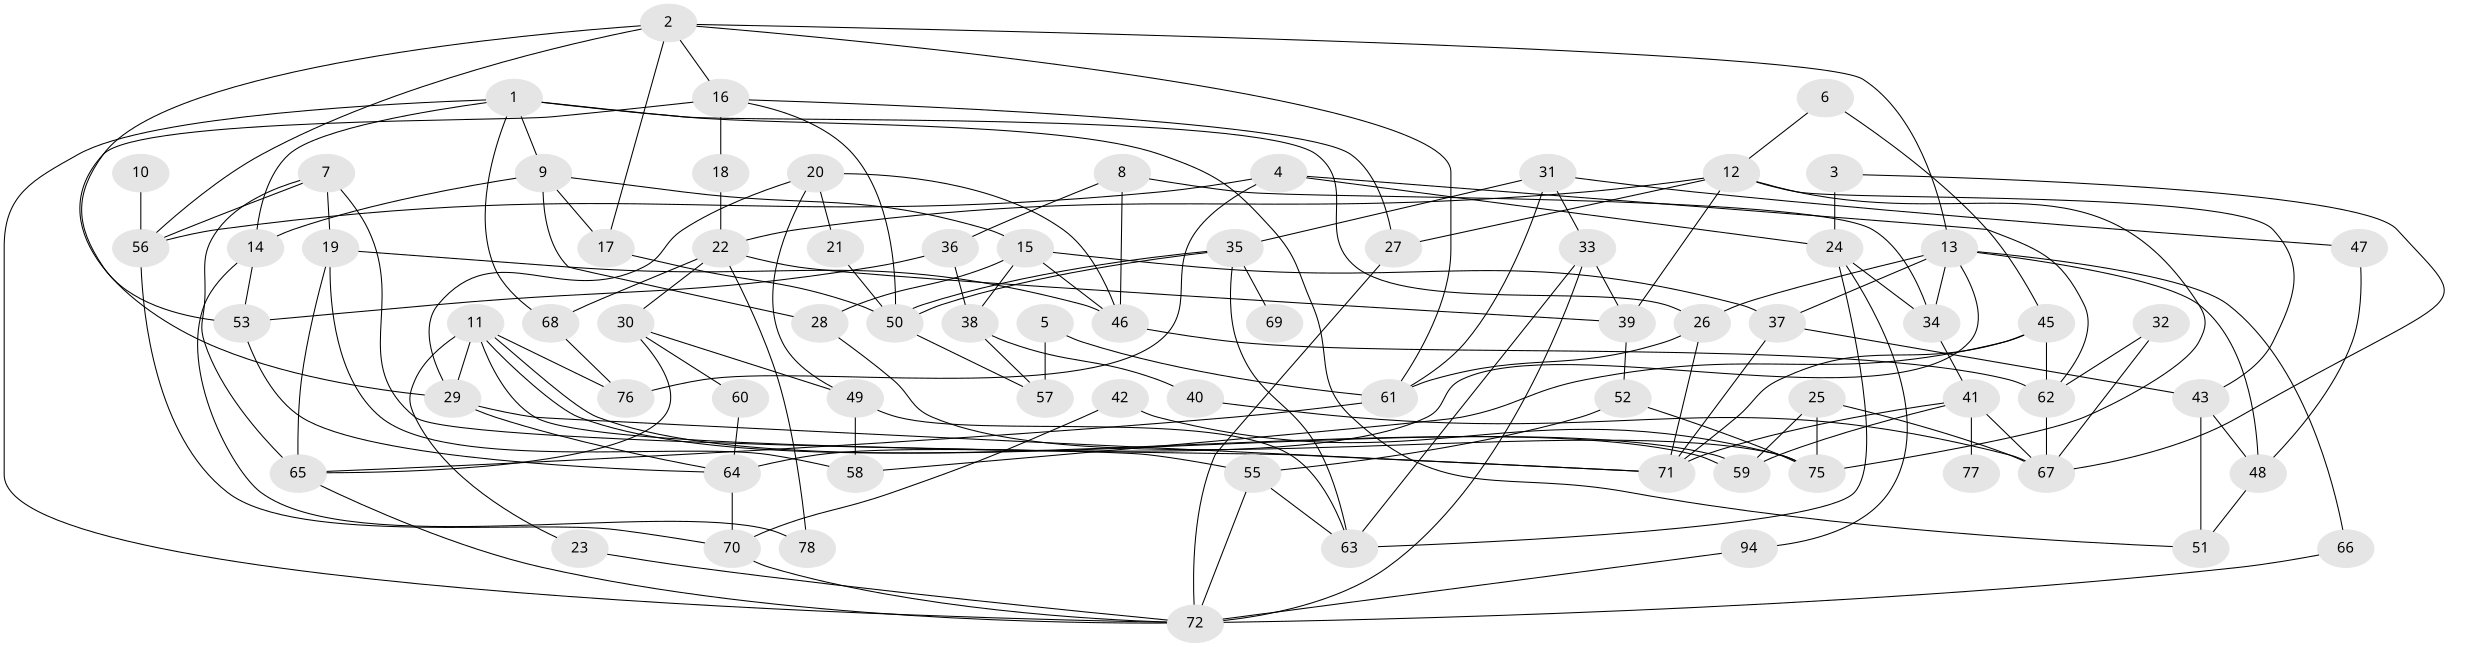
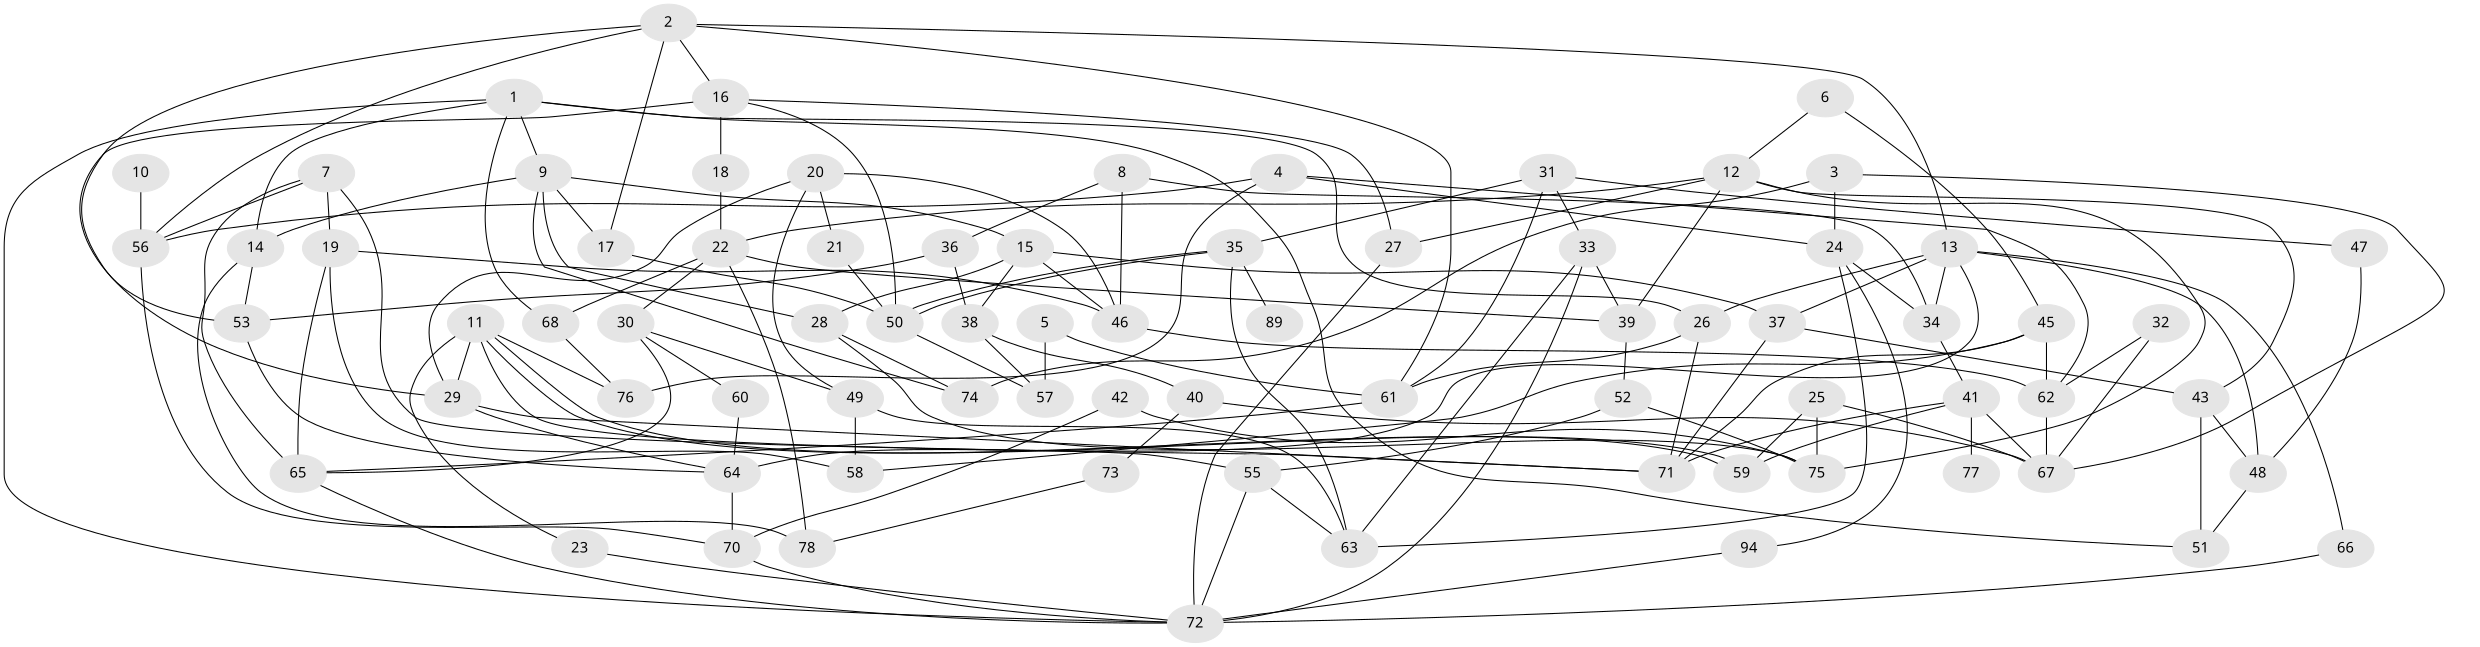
node "69": label "69" -> "89"
node "74": added
node "73": added
